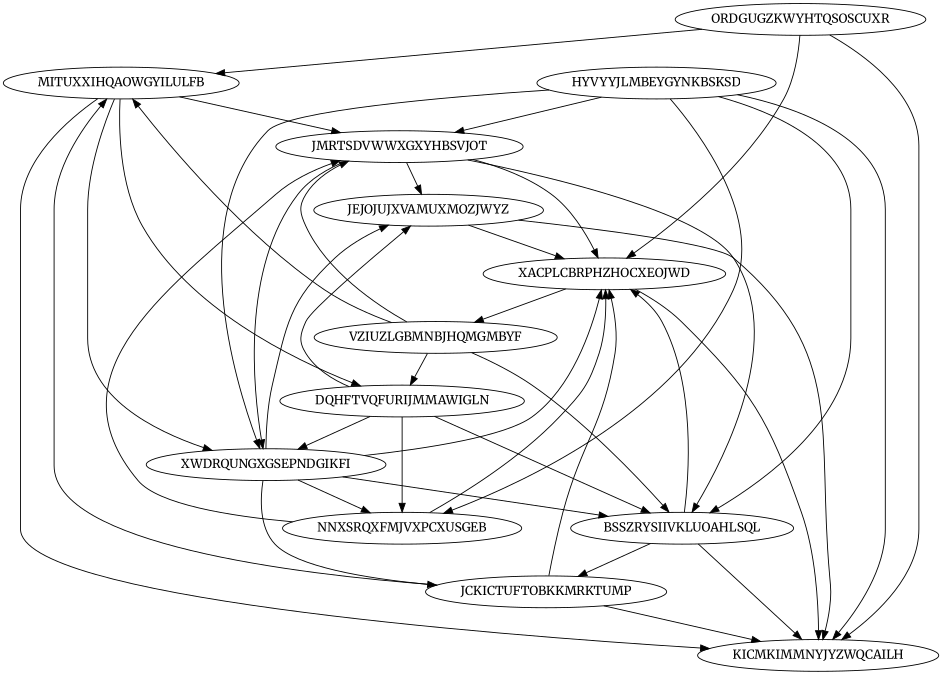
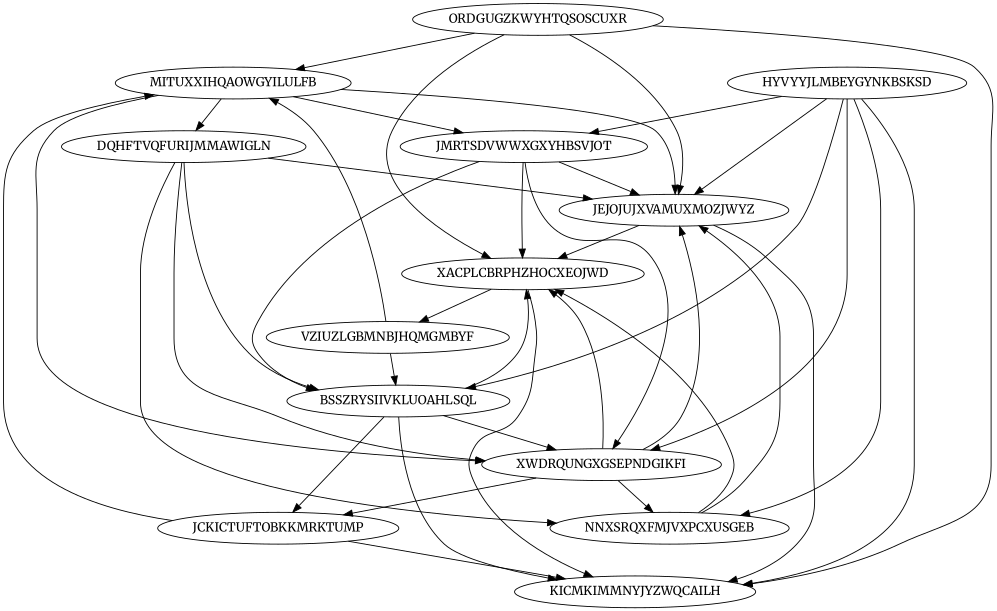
edge "ORDGUGZKWYHTQSOSCUXR" -> "JEJOJUJXVAMUXMOZJWYZ": added
edge "HYVYYJLMBEYGYNKBSKSD" -> "JEJOJUJXVAMUXMOZJWYZ": added
edge "VZIUZLGBMNBJHQMGMBYF" -> "JMRTSDVWWXGXYHBSVJOT": removed
edge "NNXSRQXFMJVXPCXUSGEB" -> "JMRTSDVWWXGXYHBSVJOT": now "NNXSRQXFMJVXPCXUSGEB" -> "JEJOJUJXVAMUXMOZJWYZ"
edge "VZIUZLGBMNBJHQMGMBYF" -> "DQHFTVQFURIJMMAWIGLN": removed
edge "JCKICTUFTOBKKMRKTUMP" -> "XACPLCBRPHZHOCXEOJWD": removed
edge "XWDRQUNGXGSEPNDGIKFI" -> "BSSZRYSIIVKLUOAHLSQL": reversed
edge "MITUXXIHQAOWGYILULFB" -> "KICMKIMMNYJYZWQCAILH": now "MITUXXIHQAOWGYILULFB" -> "JEJOJUJXVAMUXMOZJWYZ"
